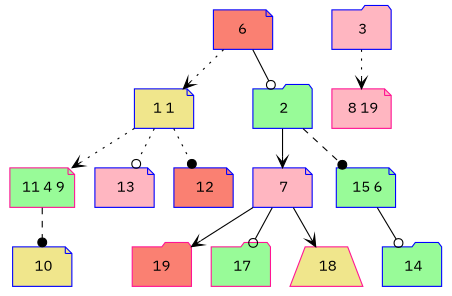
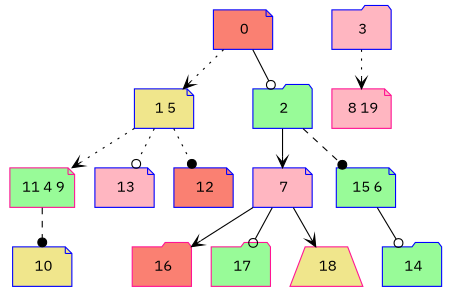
node "6": label "6" -> "0"
node "1 1": label "1 1" -> "1 5"
node "19": label "19" -> "16"
